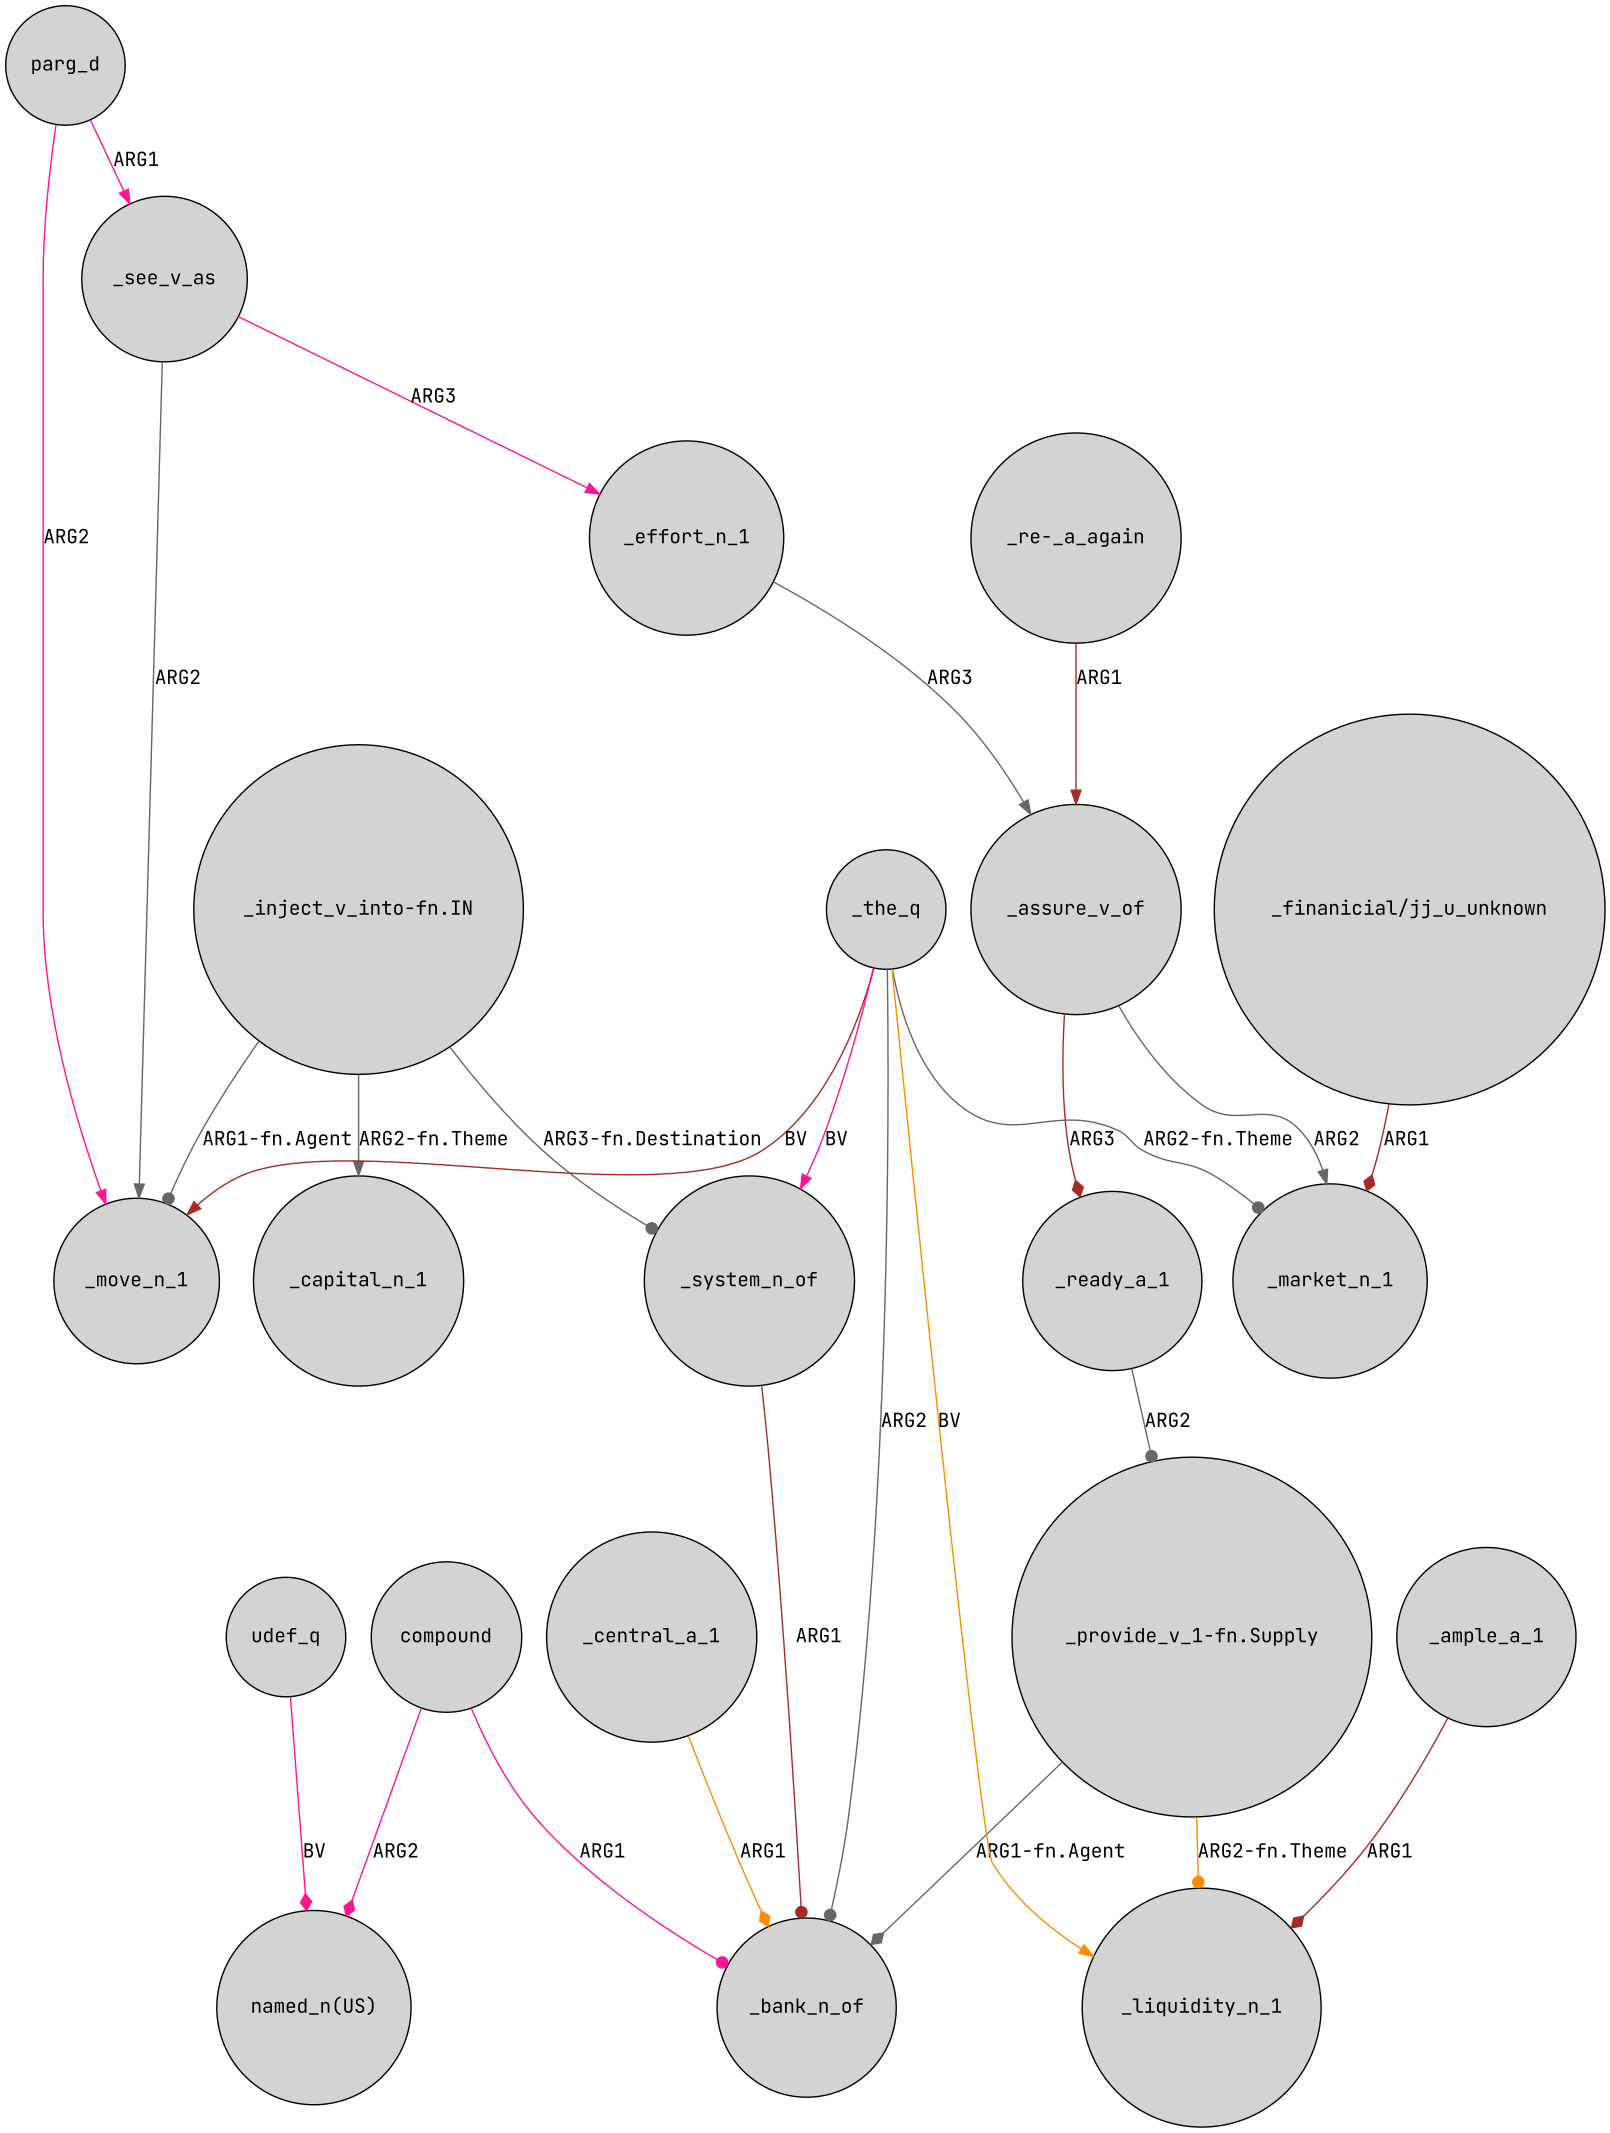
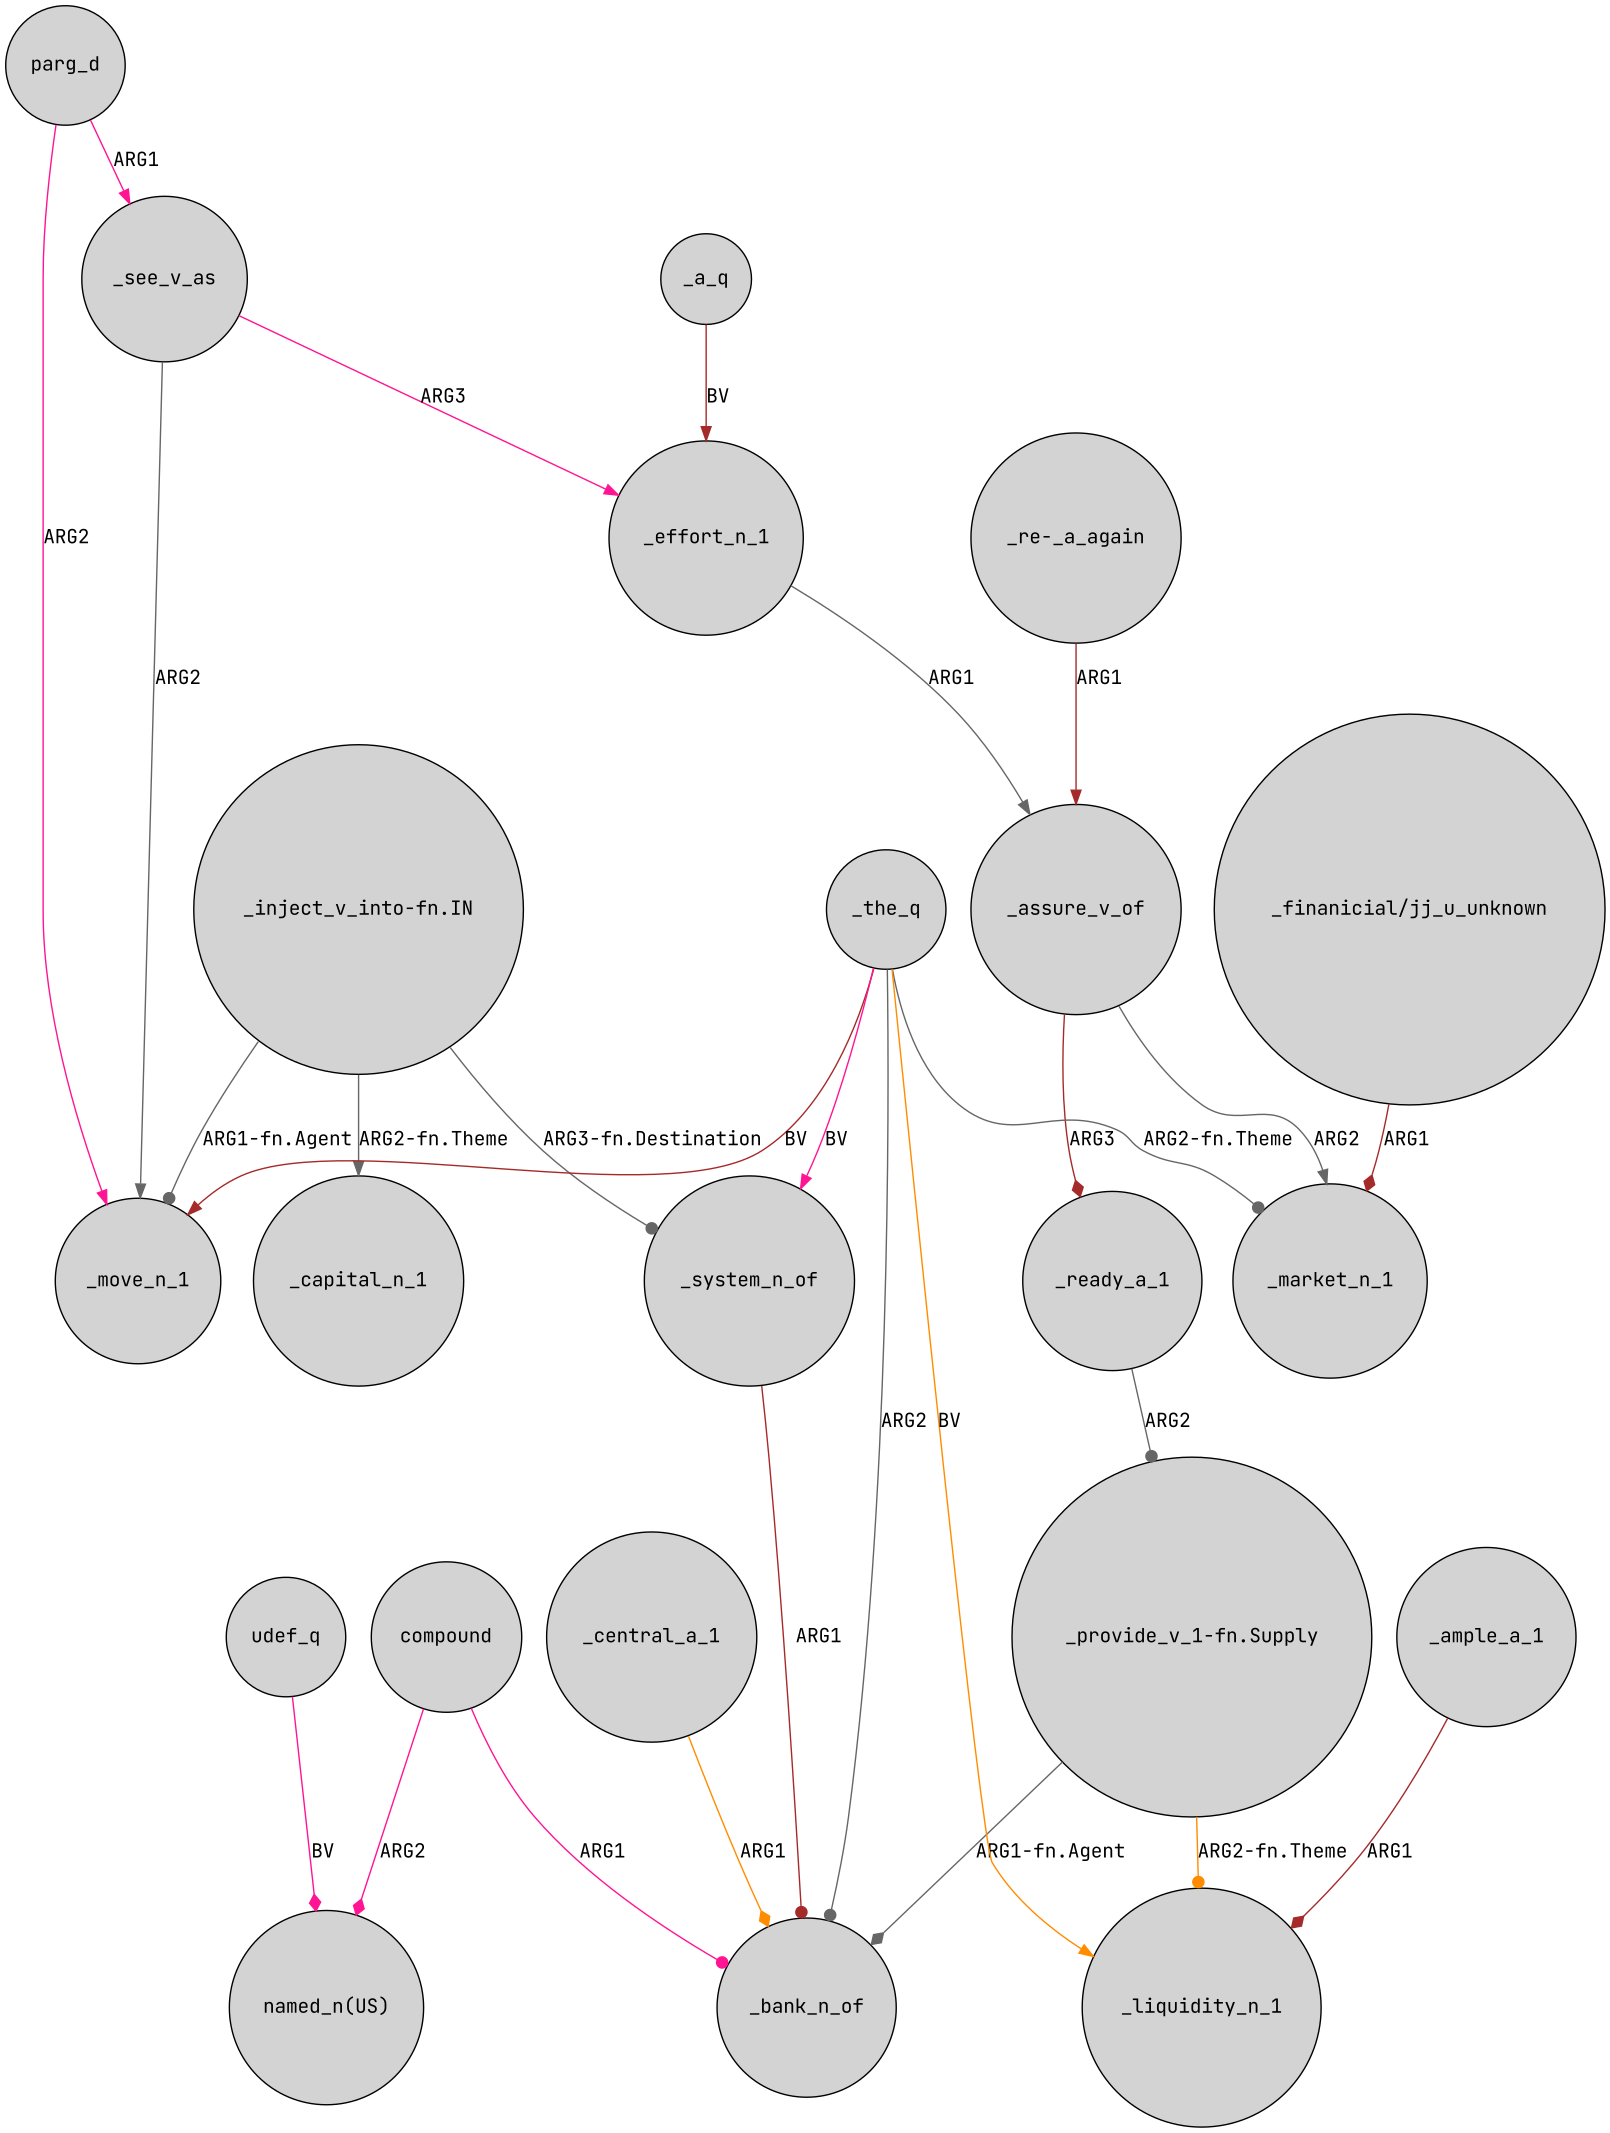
node "_a_q": added
edge "_effort_n_1" -> "_assure_v_of": label "ARG3" -> "ARG1"
